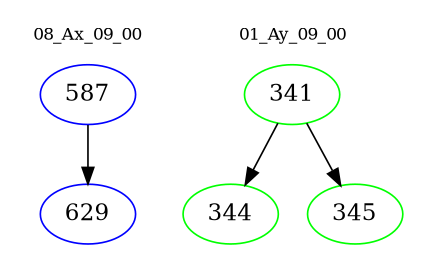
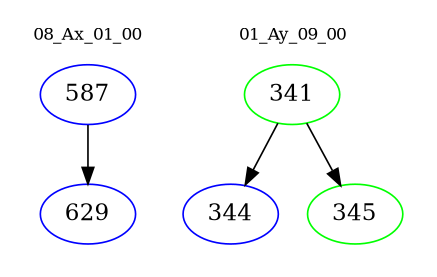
cluster "08_Ax_09_00": label "08_Ax_09_00" -> "08_Ax_01_00"
node "344": color green -> blue
